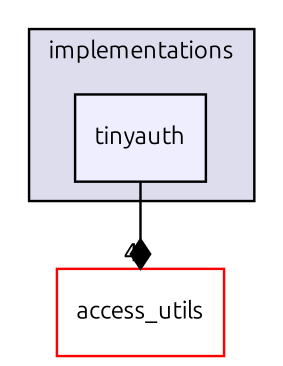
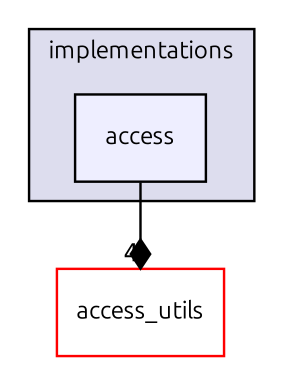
node "tinyauth": label "tinyauth" -> "access"
